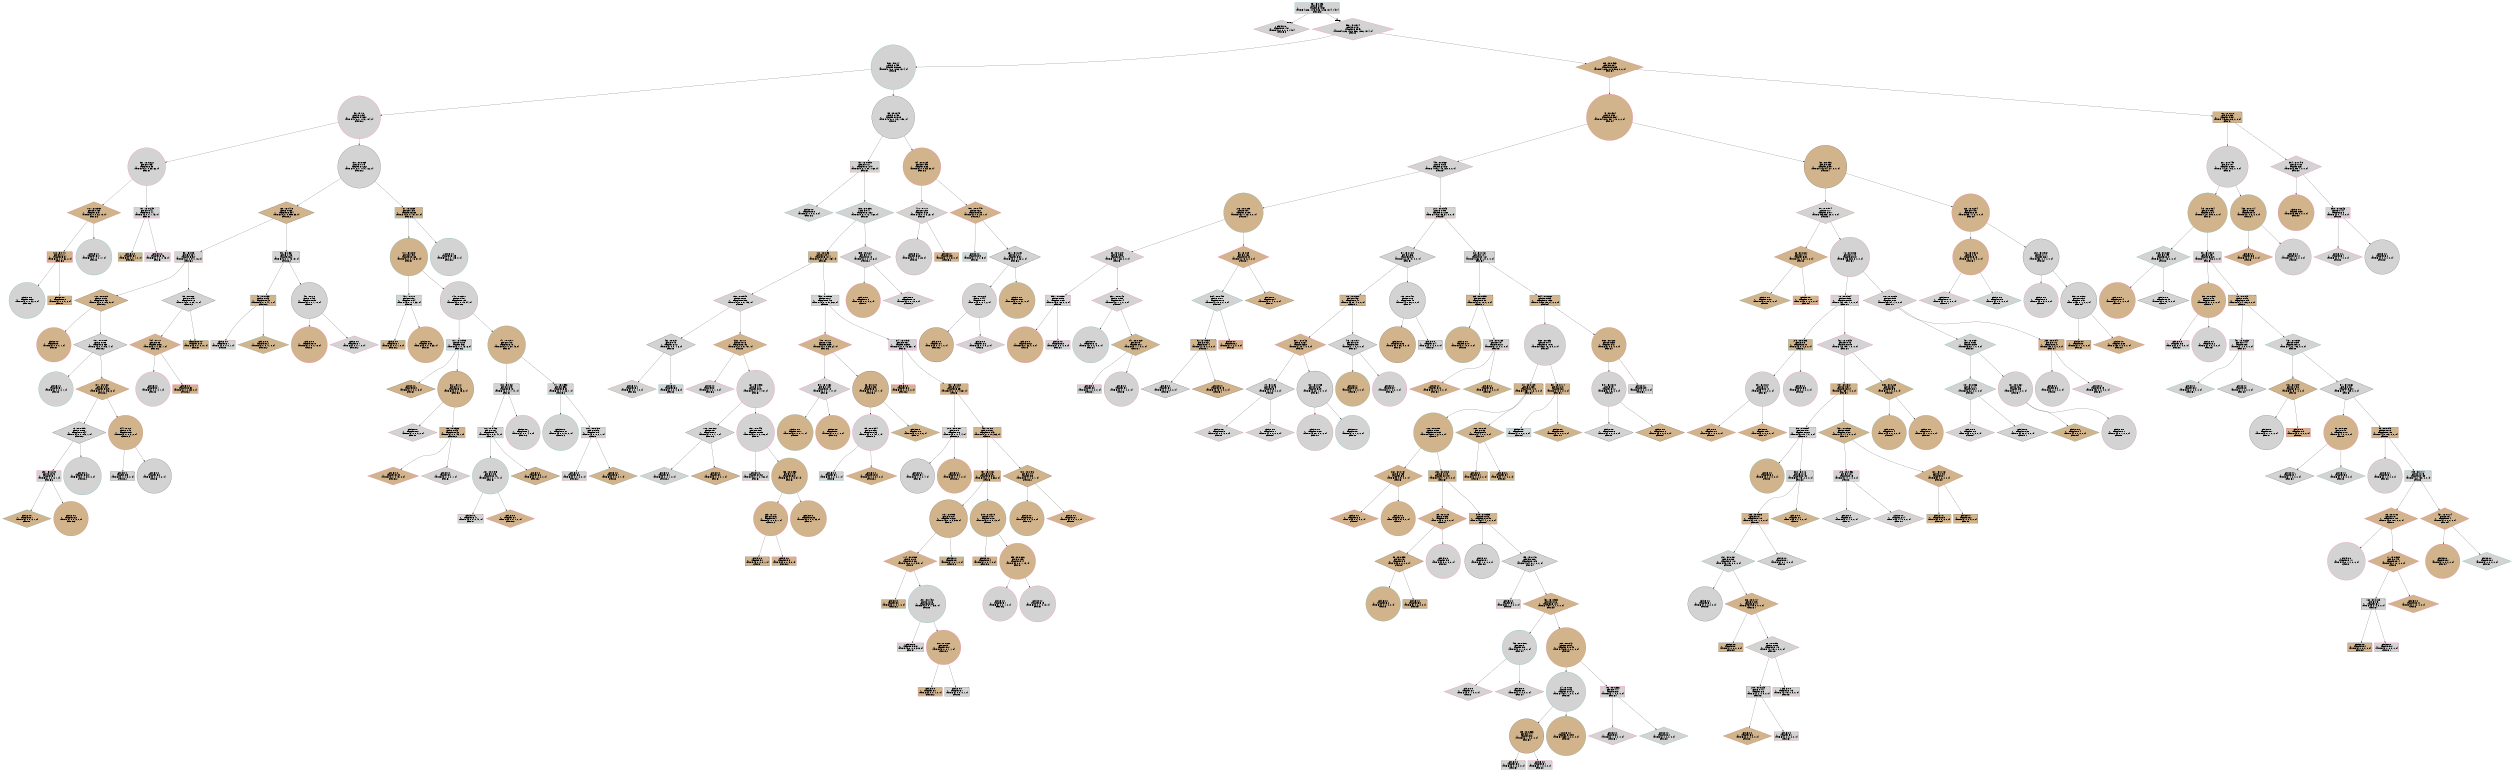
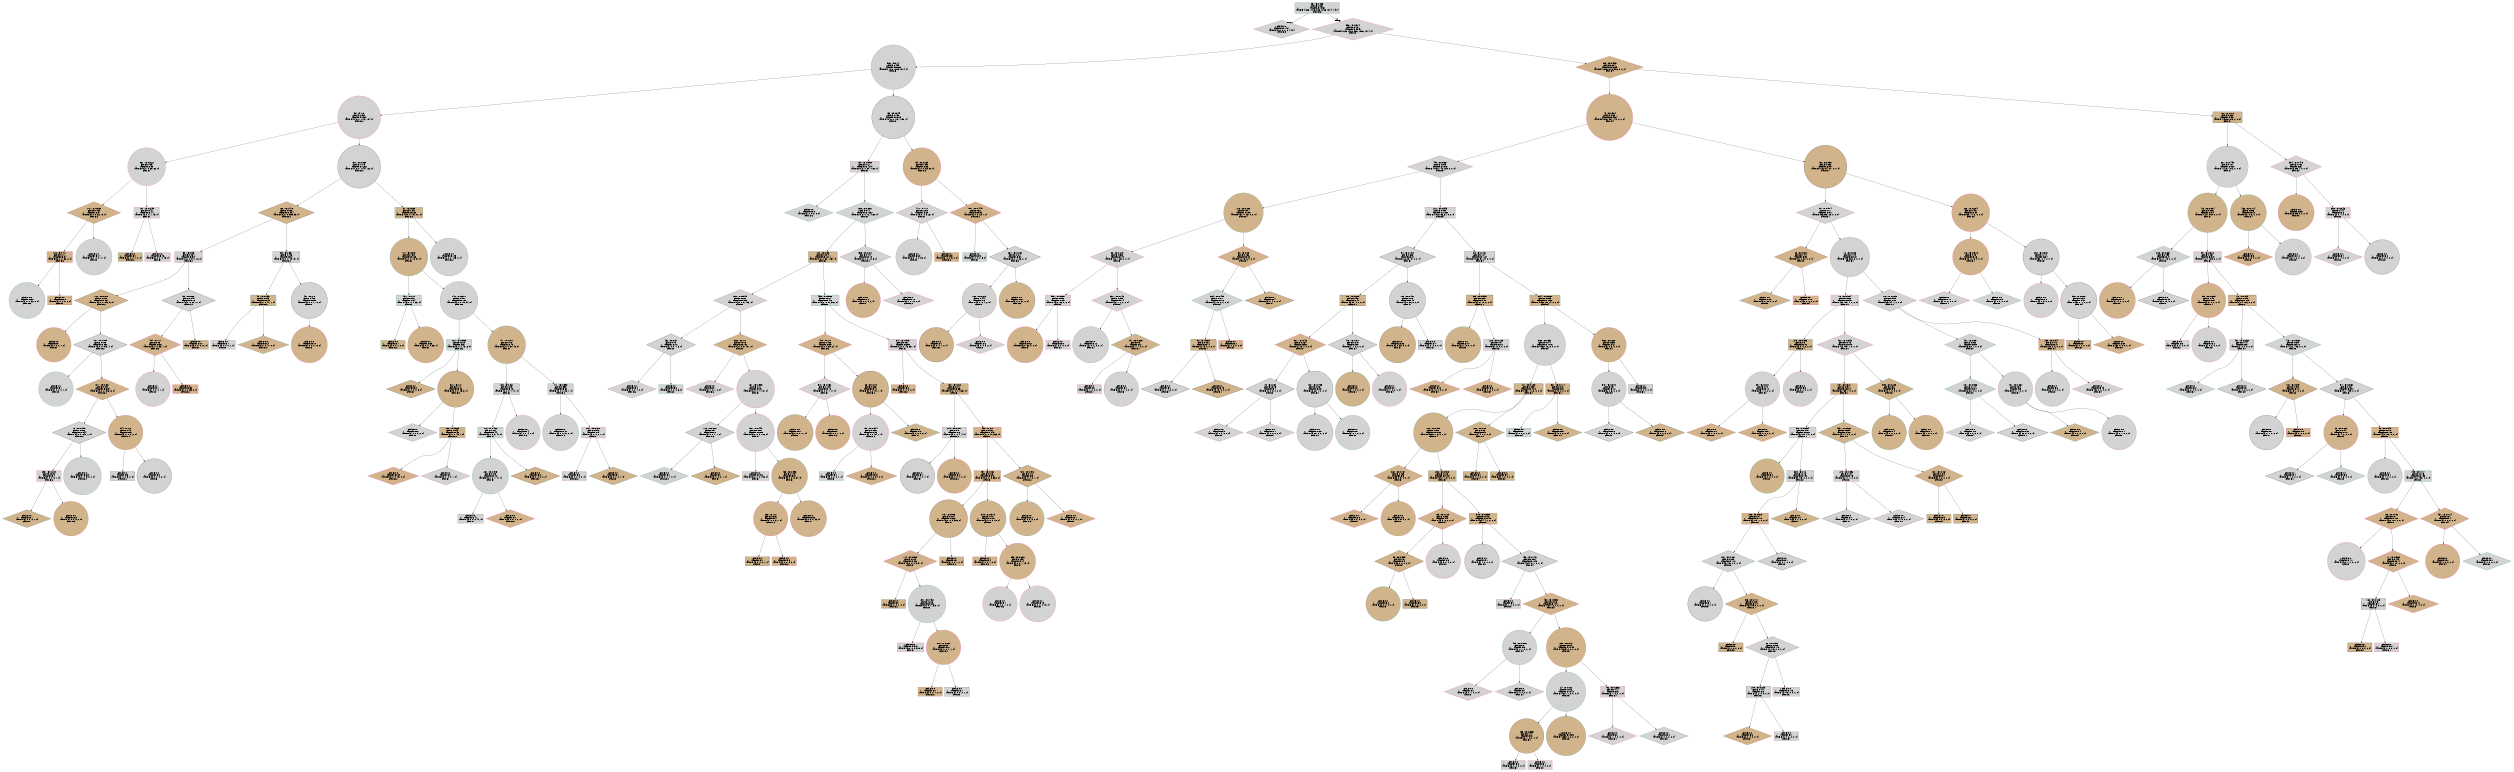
node "samples = 0.0 samples = 10 value = [0, 0, 0, 0, 10, 0] class =": label "samples = 0.0 samples = 10 value = [0, 0, 0, 0, 10, 0] class =" -> "gini = 0.0 samples = 10 value = [0, 0, 0, 0, 10, 0] class ="
node "gini = 0.0 samples = 7 value = [0, 0, 0, 7, 0, 0] class = 2": removed
node "gini = 0.0 samples = 8 value = [8, 0, 0, 0, 0, 0] class = [": color teal -> deeppink
